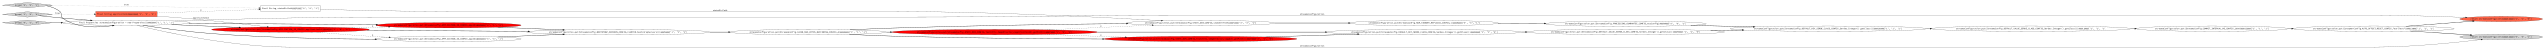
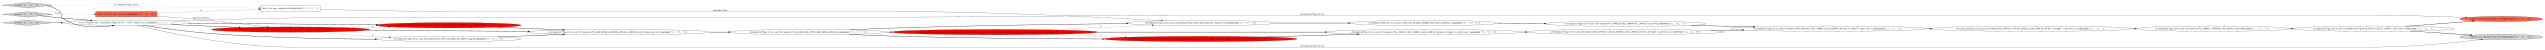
edge "props['0', '0', '1']" -> "final String stateDirPath@@@2@@@['0', '0', '1']": label "true" -> "streamsConfiguration"
